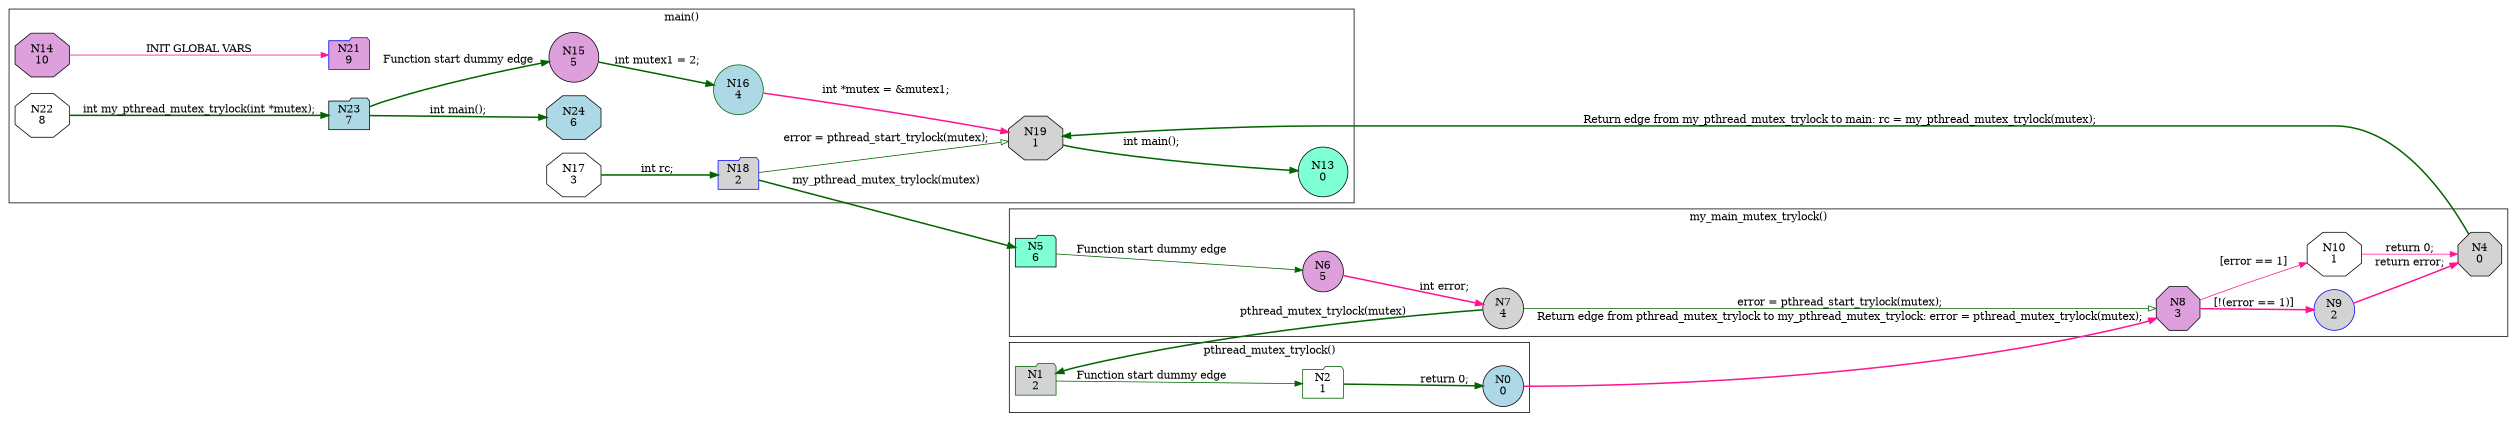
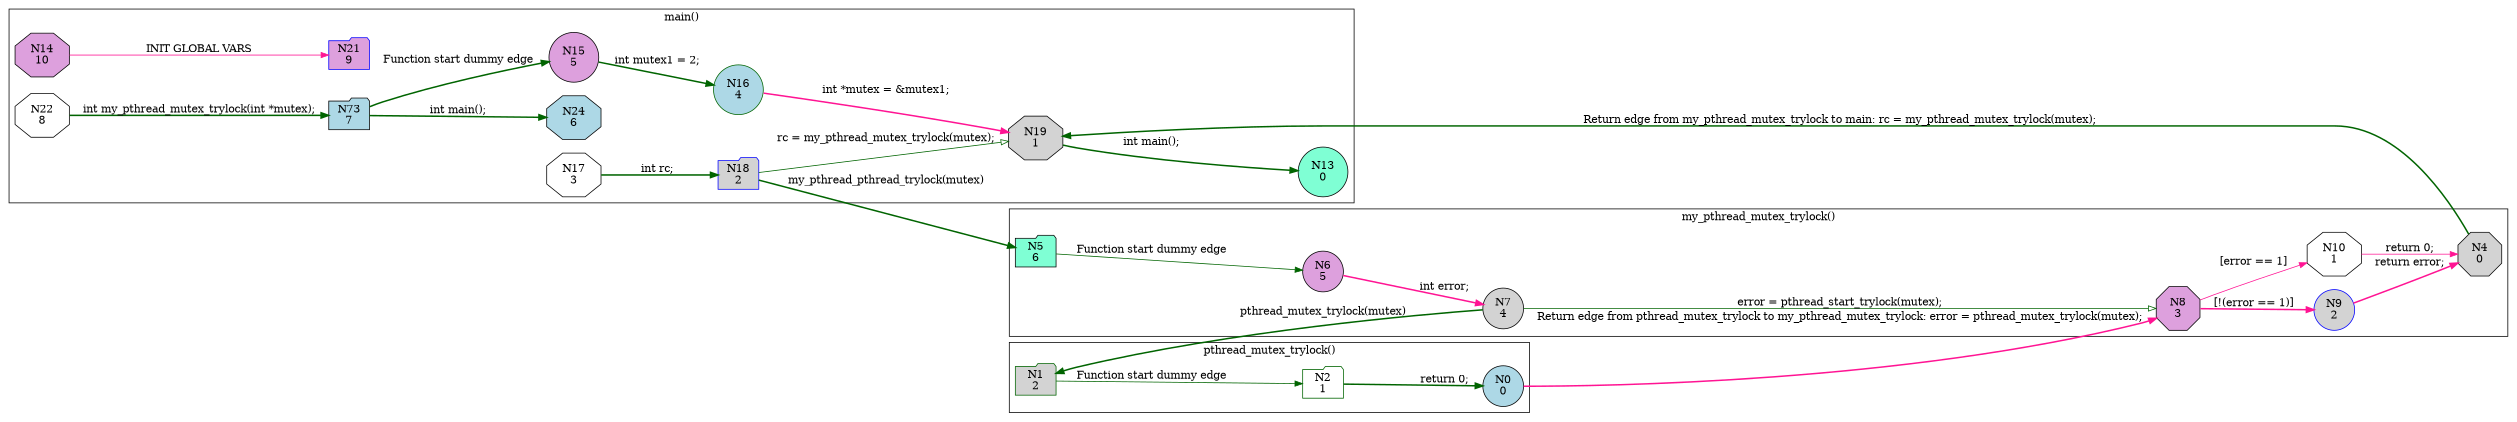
node "N23 7": label "N23 7" -> "N73 7"
edge "N18 2" -> "N19 1": label "error = pthread_start_trylock(mutex);" -> "rc = my_pthread_mutex_trylock(mutex);"
edge "N18 2" -> "N5 6": label "my_pthread_mutex_trylock(mutex)" -> "my_pthread_pthread_trylock(mutex)"
cluster "my_main_mutex_trylock()": label "my_main_mutex_trylock()" -> "my_pthread_mutex_trylock()"
